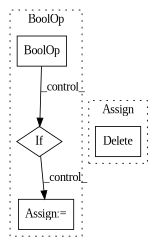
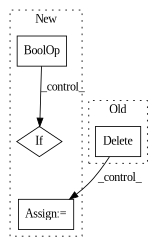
cluster "BoolOp": label "BoolOp" -> "New"
cluster "Assign": label "Assign" -> "Old"
edge "If" -> "Assign:=": now "Delete" -> "Assign:="
